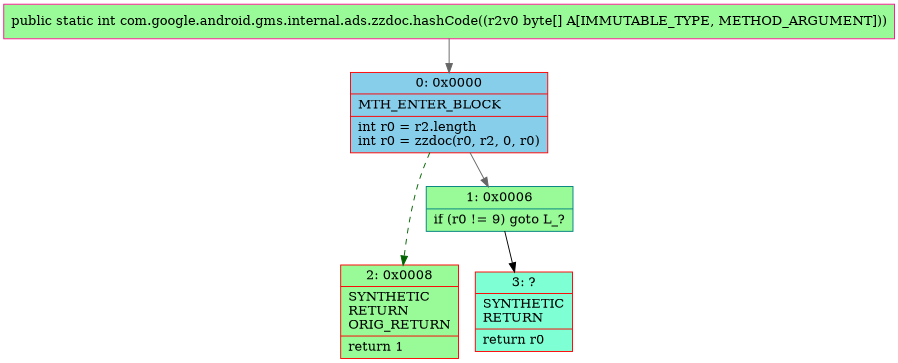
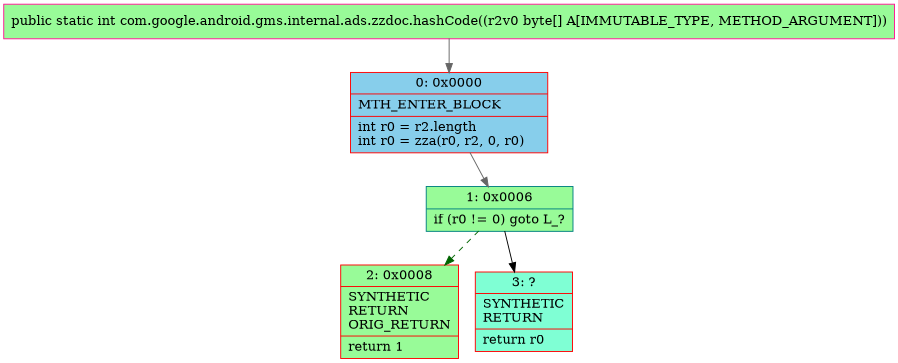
node "0: 0x0000": text "int r0 = zzdoc(r0, r2, 0, r0)" -> "int r0 = zza(r0, r2, 0, r0)"
edge "0: 0x0000" -> "2: 0x0008": now "1: 0x0006" -> "2: 0x0008"
node "1: 0x0006": text "if (r0 != 9) goto L_?" -> "if (r0 != 0) goto L_?"
